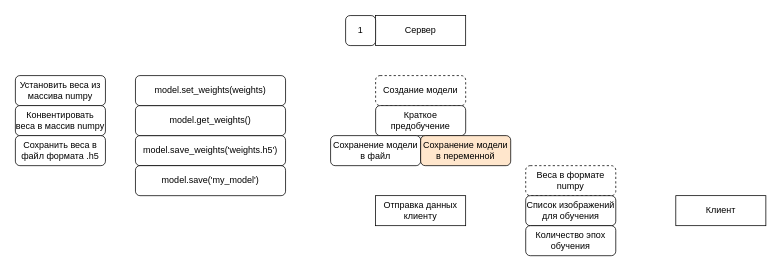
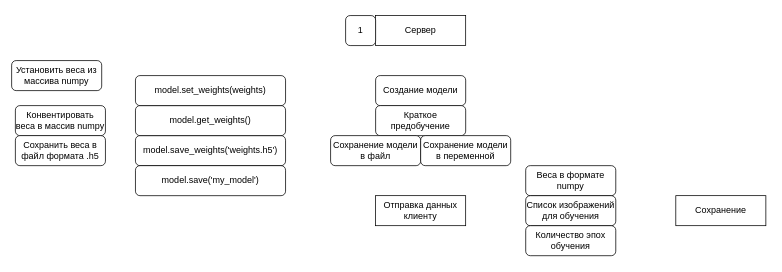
node "Установить веса из массива numpy": moved (60, 90) -> (57, 75)
node "Создание модели": style dashed -> solid
node "Сохранение модели в переменной": fillcolor #ffe6cc -> #ffffff
node "Веса в формате numpy": style dashed -> solid
node "Клиент": label "Клиент" -> "Сохранение"
